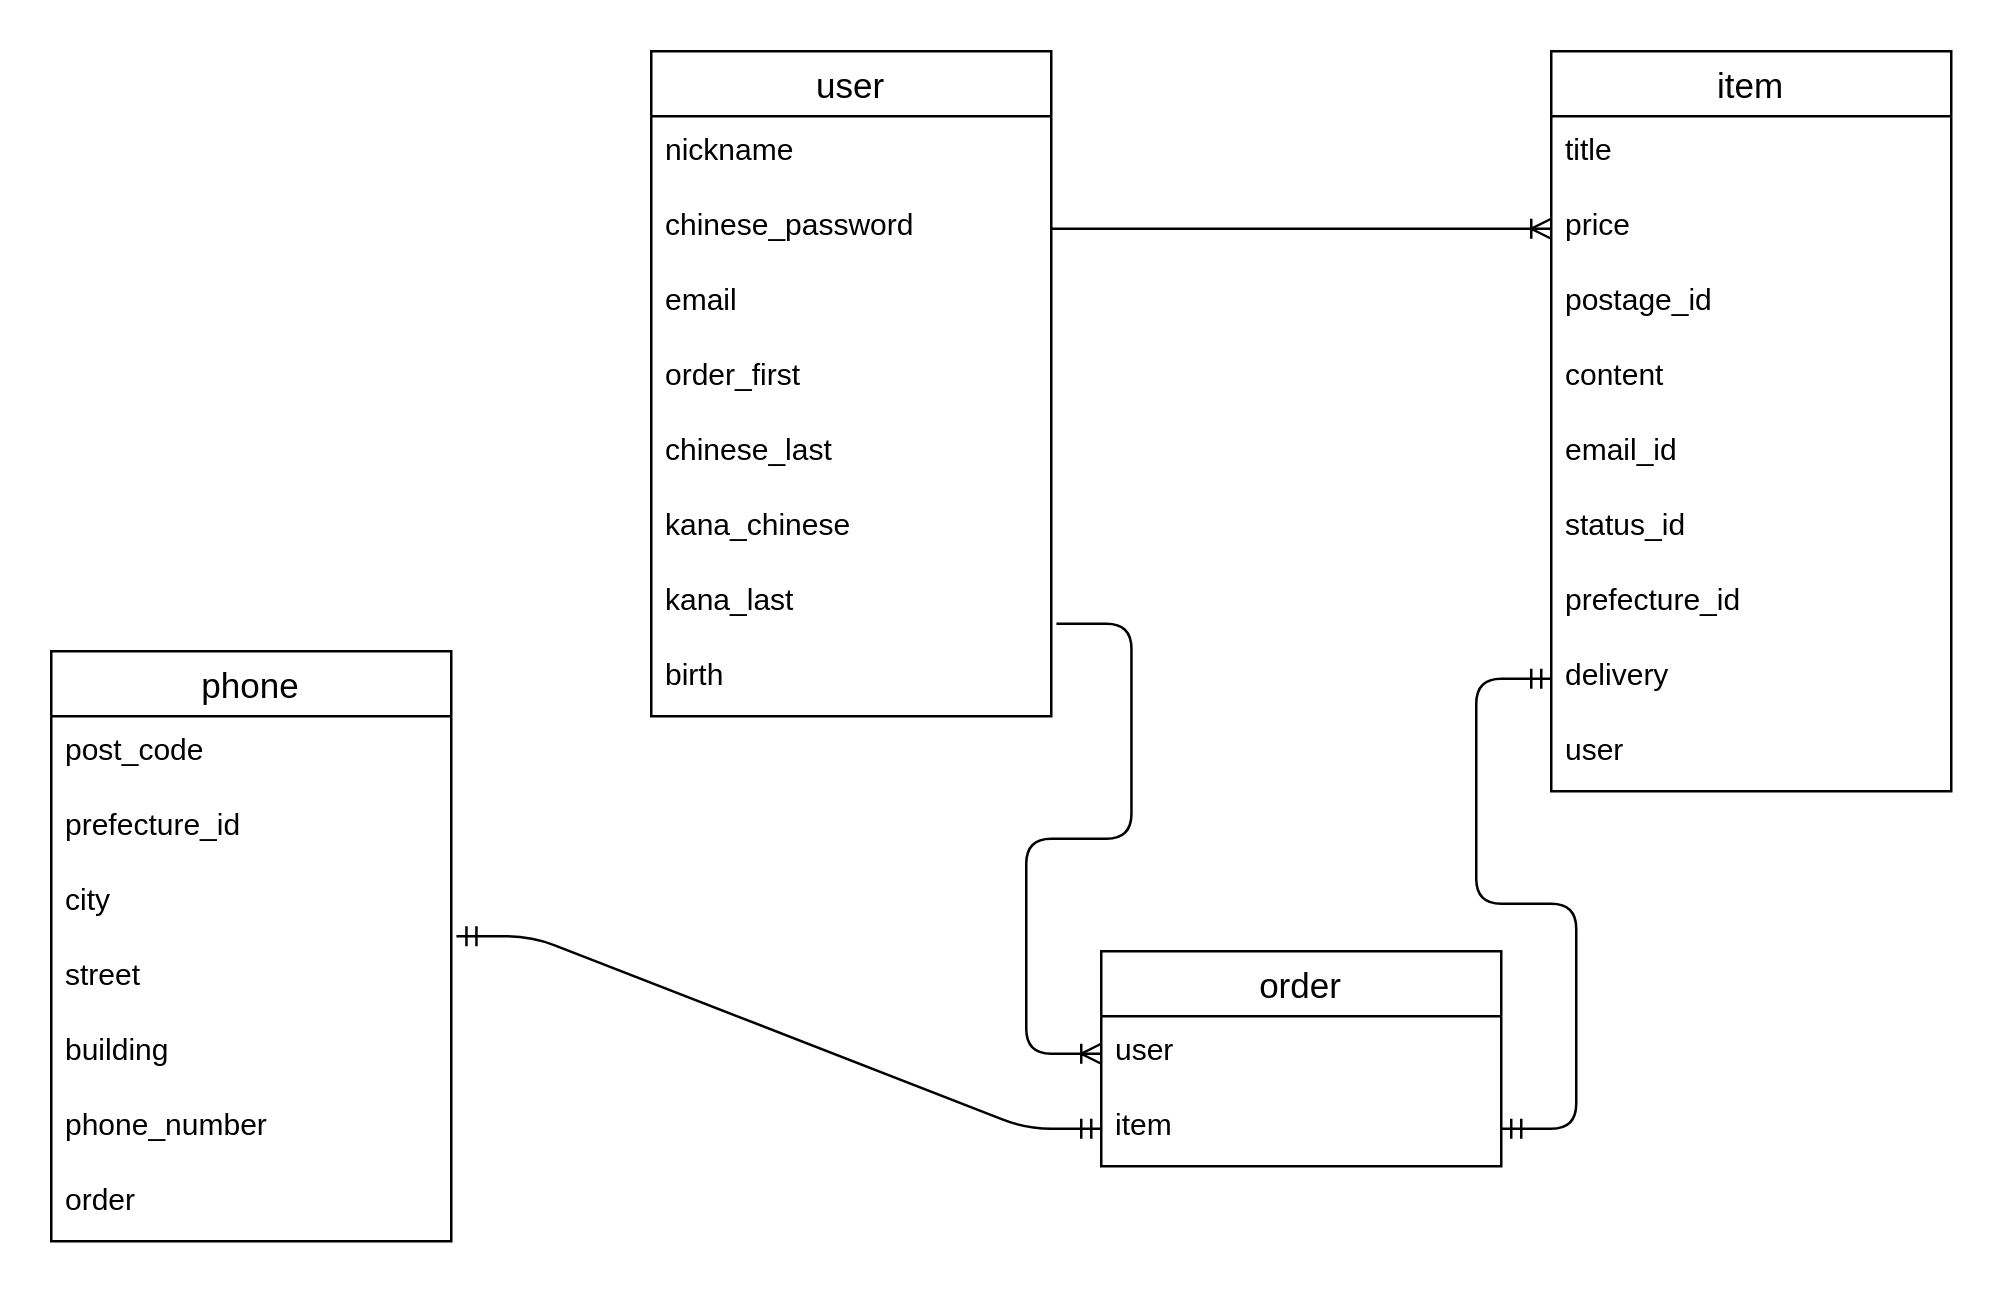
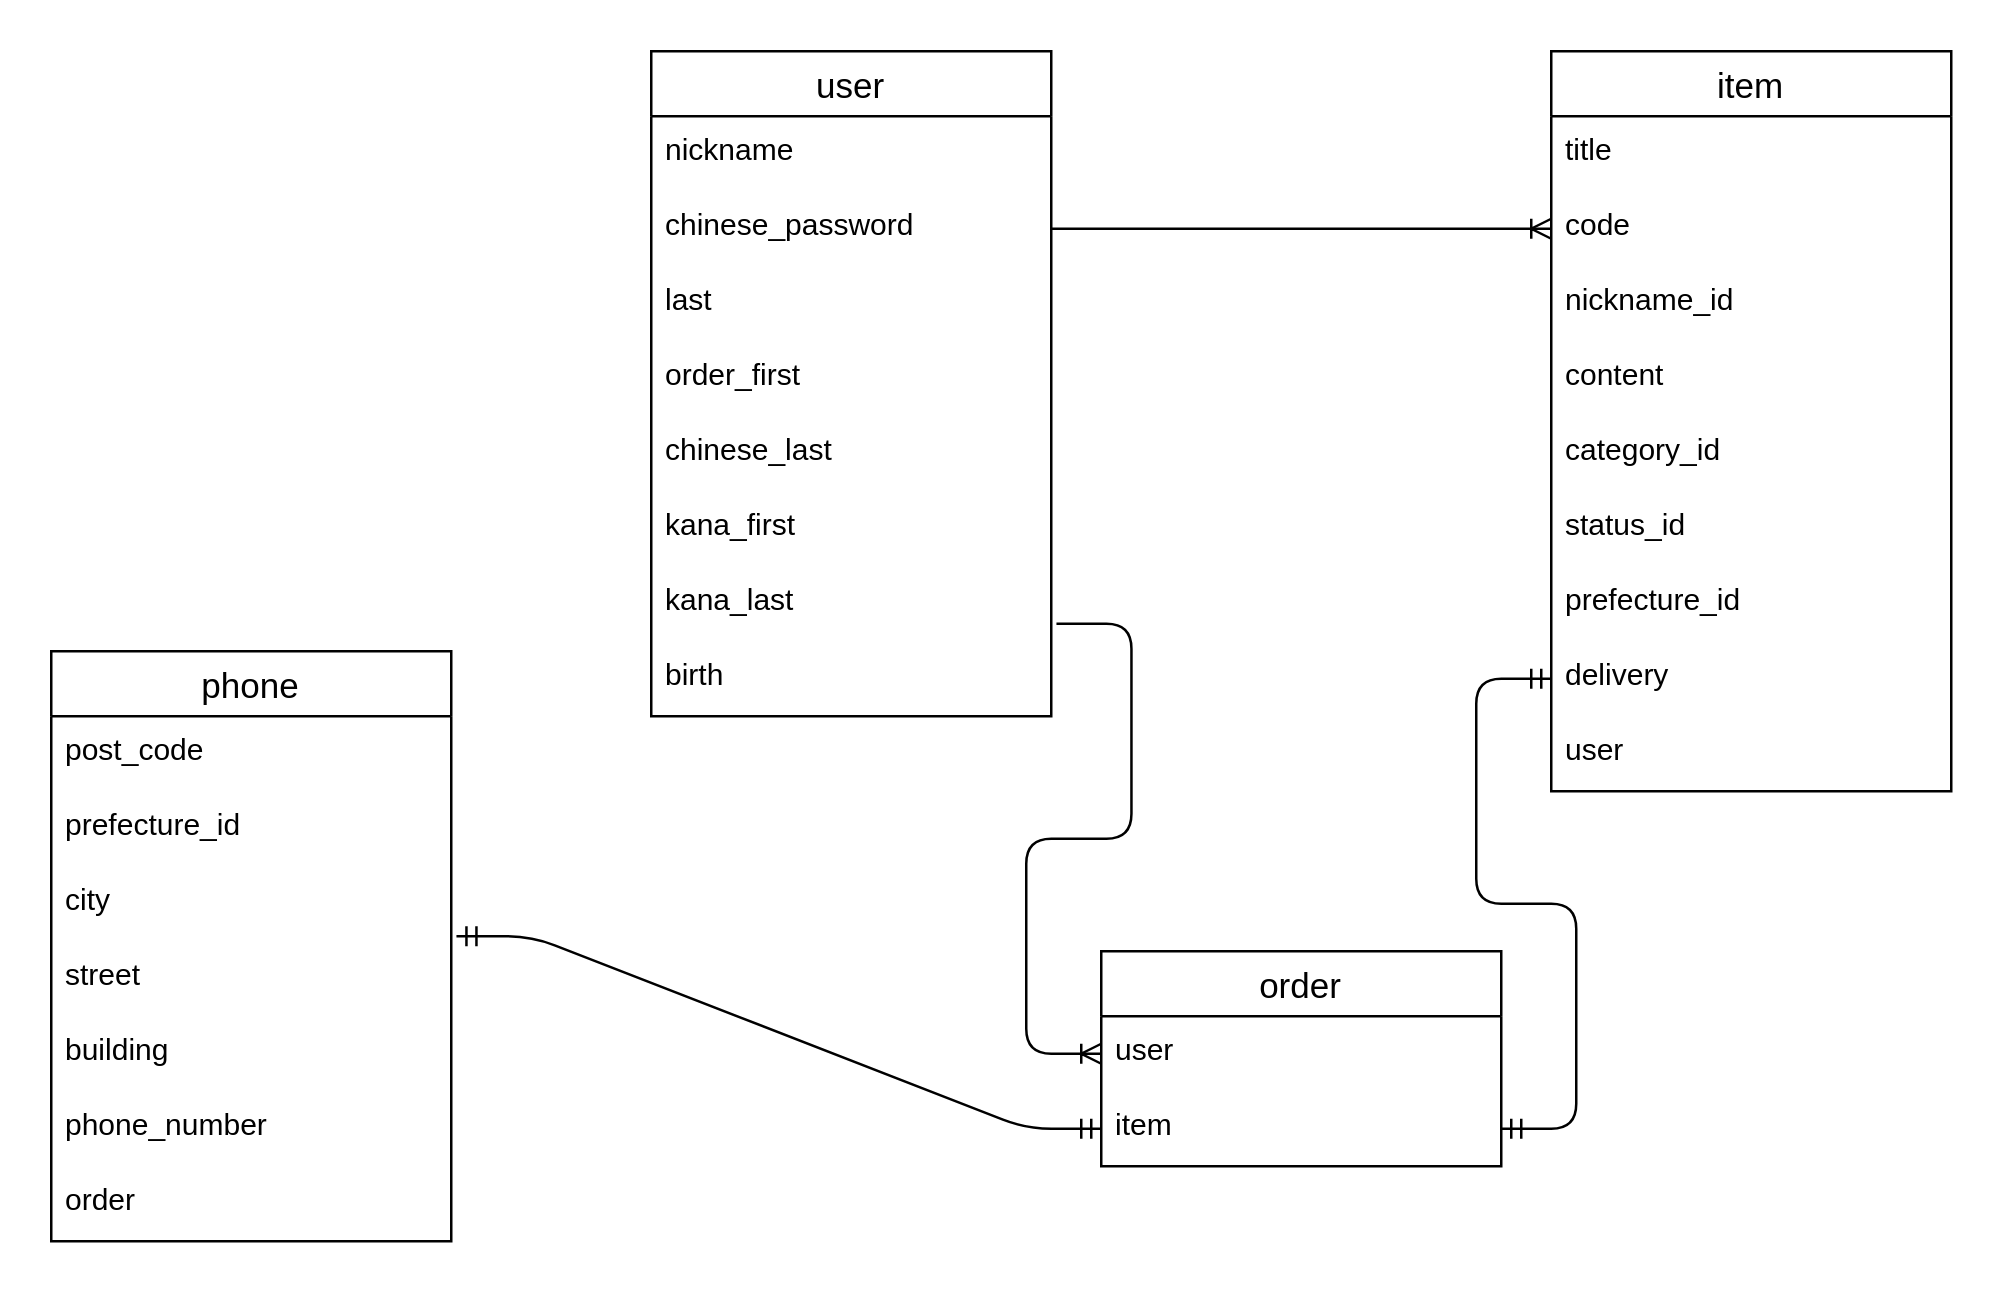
node "price": label "price" -> "code"
node "email": label "email" -> "last"
node "postage_id": label "postage_id" -> "nickname_id"
node "email_id": label "email_id" -> "category_id"
node "kana_chinese": label "kana_chinese" -> "kana_first"
